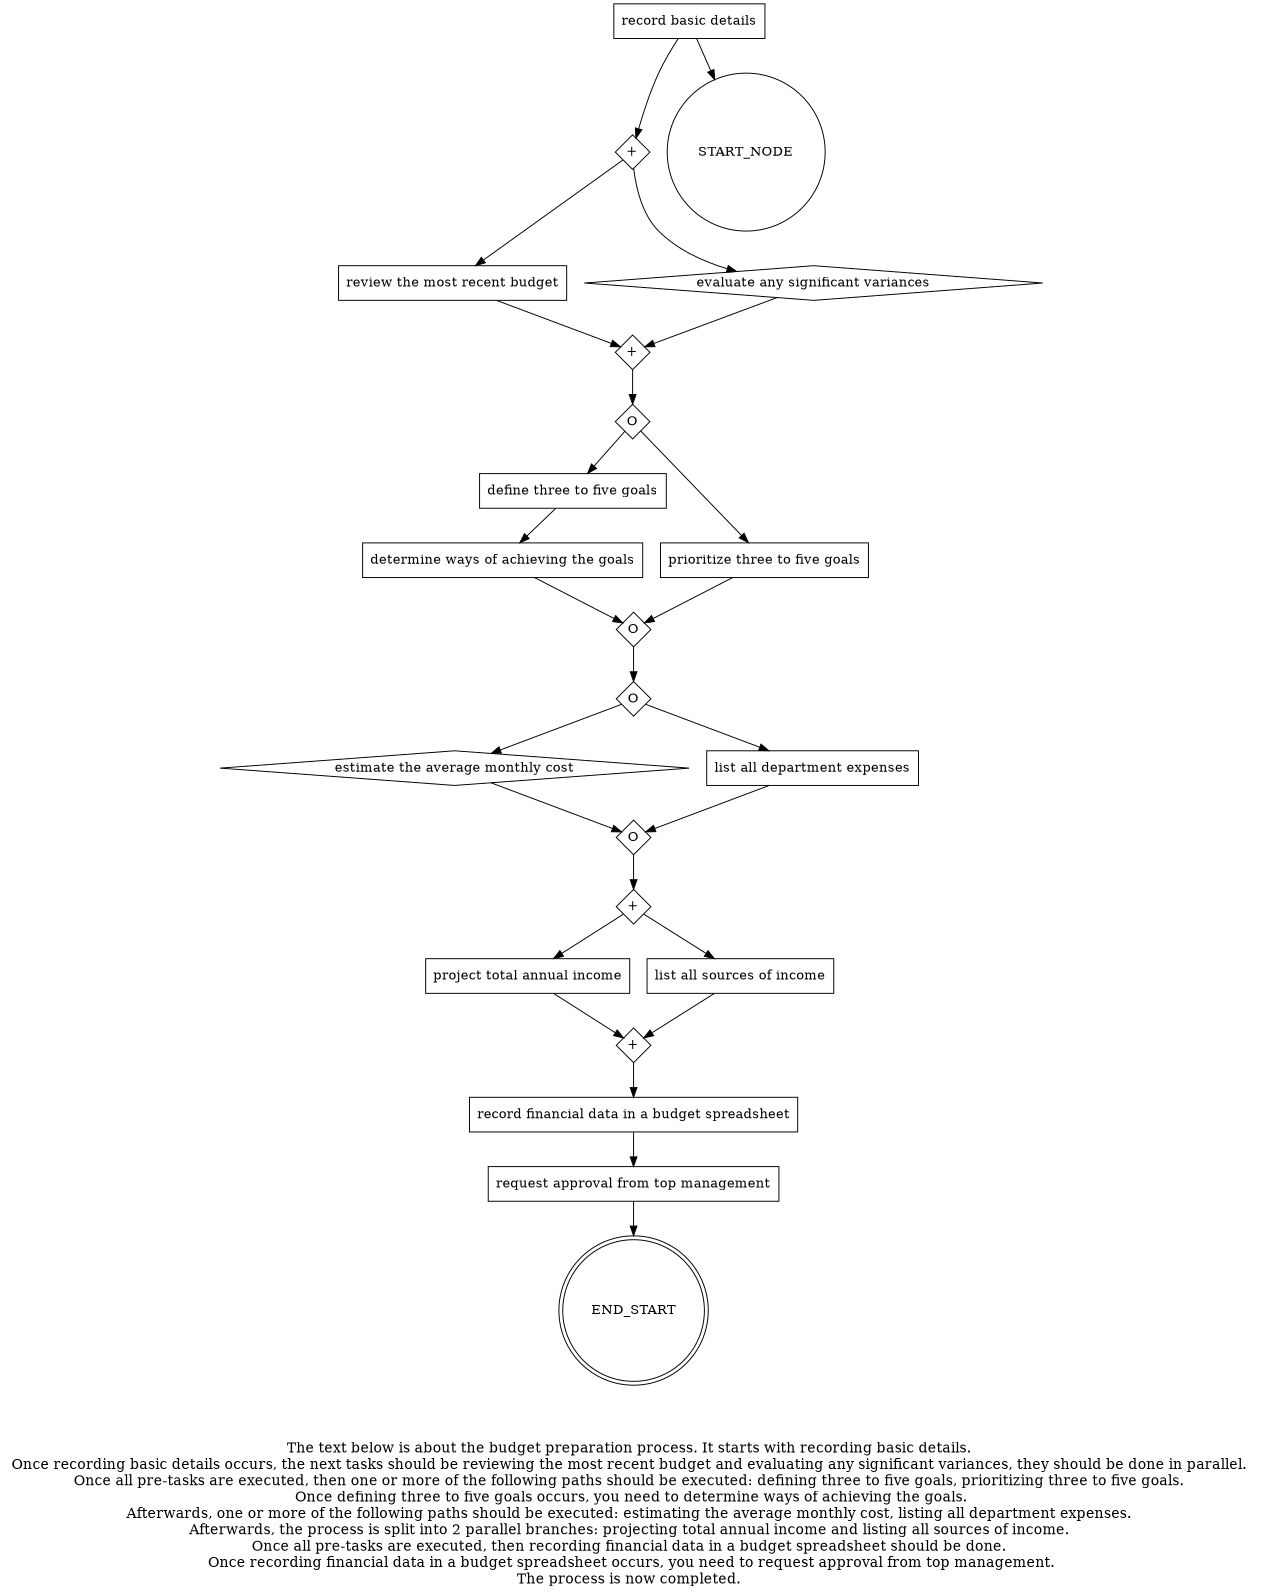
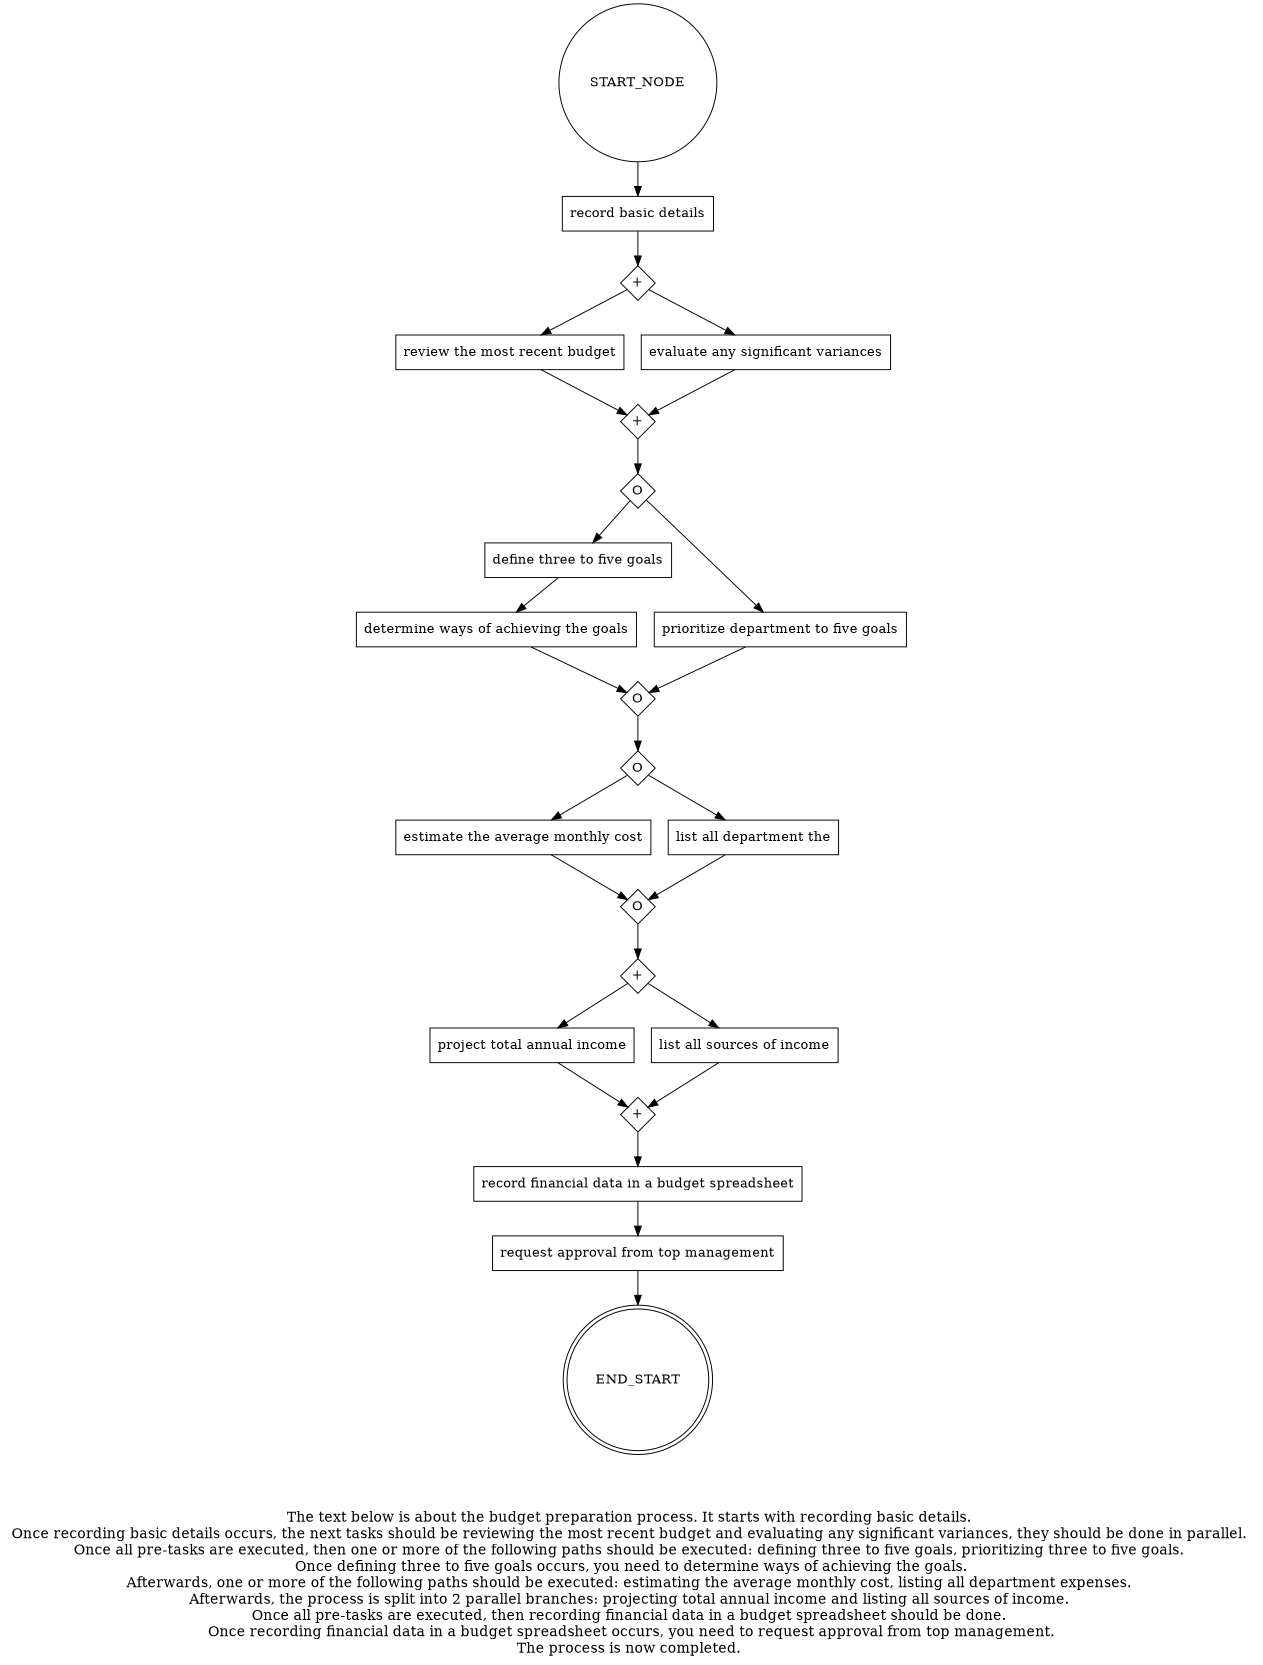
edge "record basic details" -> "START_NODE": reversed
node "evaluate any significant variances": shape diamond -> box
node "prioritize three to five goals": label "prioritize three to five goals" -> "prioritize department to five goals"
node "estimate the average monthly cost": shape diamond -> box
node "list all department expenses": label "list all department expenses" -> "list all department the"
